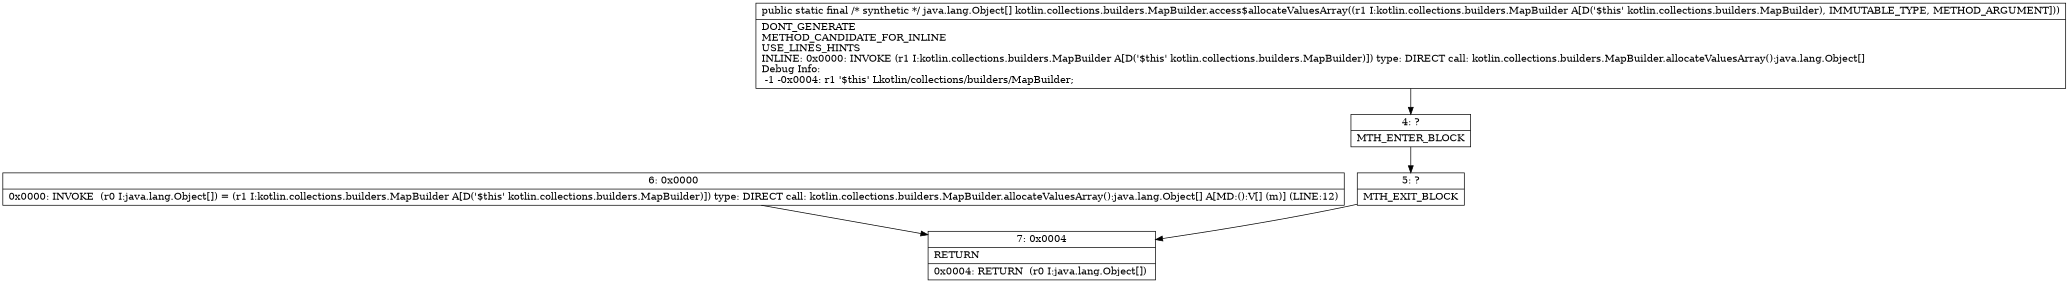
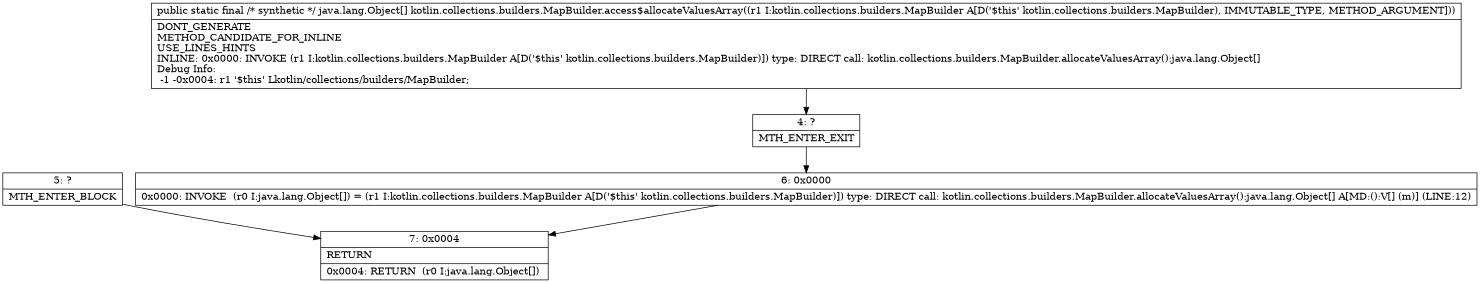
node "4: ?": text "MTH_ENTER_BLOCK" -> "MTH_ENTER_EXIT"
edge "4: ?" -> "5: ?": now "4: ?" -> "6: 0x0000"
node "5: ?": text "MTH_EXIT_BLOCK" -> "MTH_ENTER_BLOCK"
